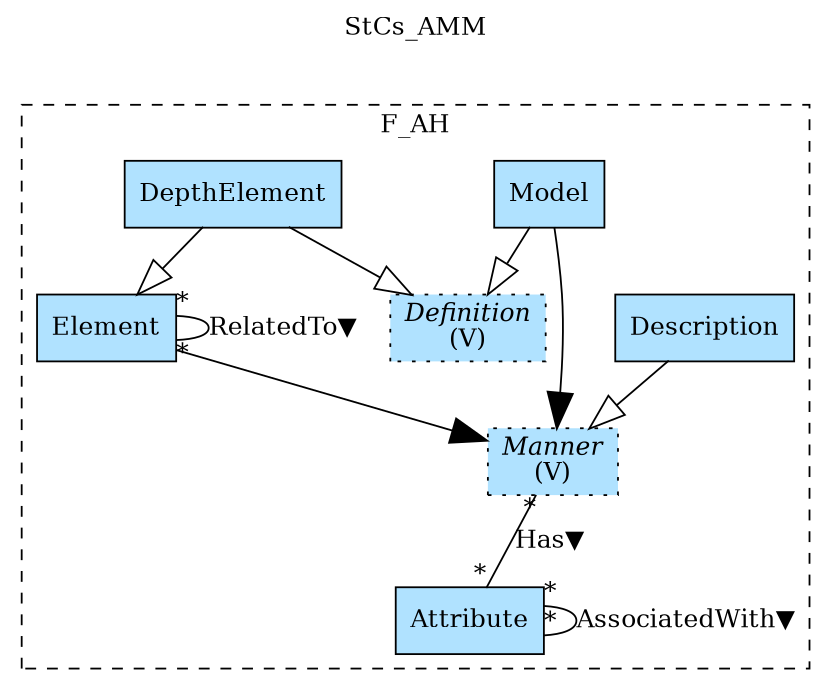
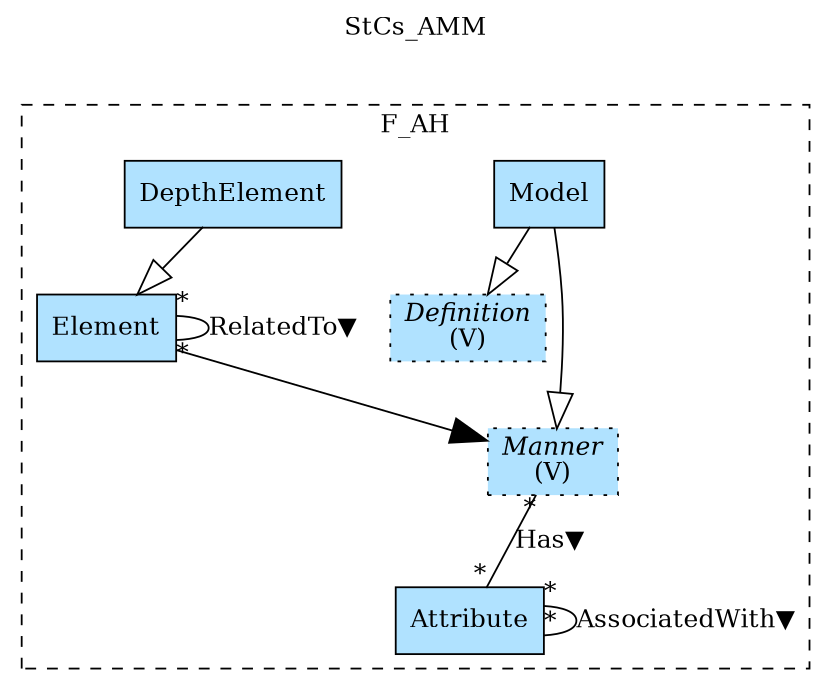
edge "DepthElement" -> "Definition": removed
edge "Model" -> "Manner": arrowhead normal -> onormal
node "Description": removed
